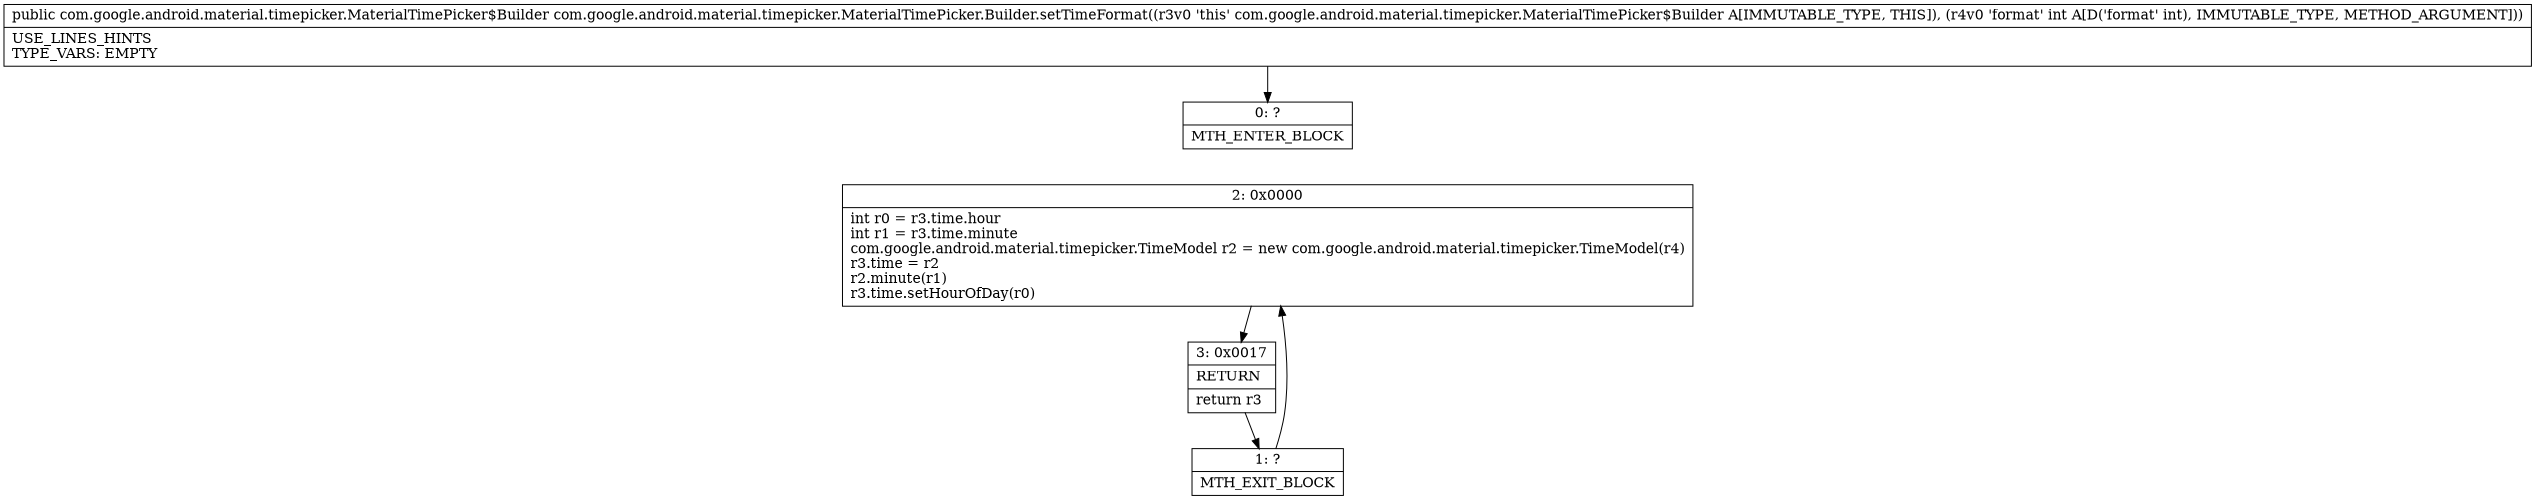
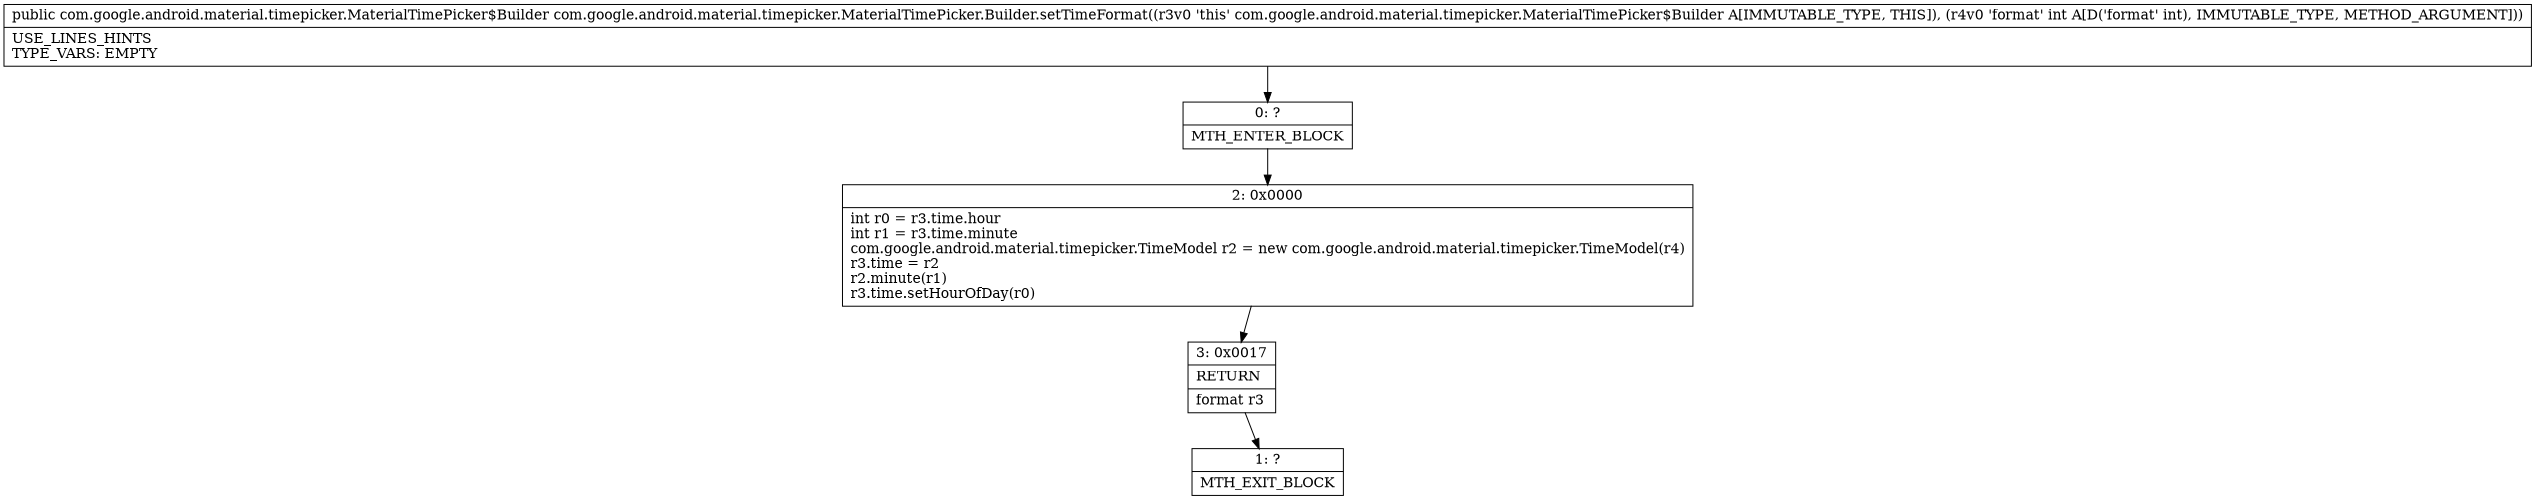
edge "1: ?" -> "2: 0x0000": now "0: ?" -> "2: 0x0000"
node "3: 0x0017": text "return r3" -> "format r3"
